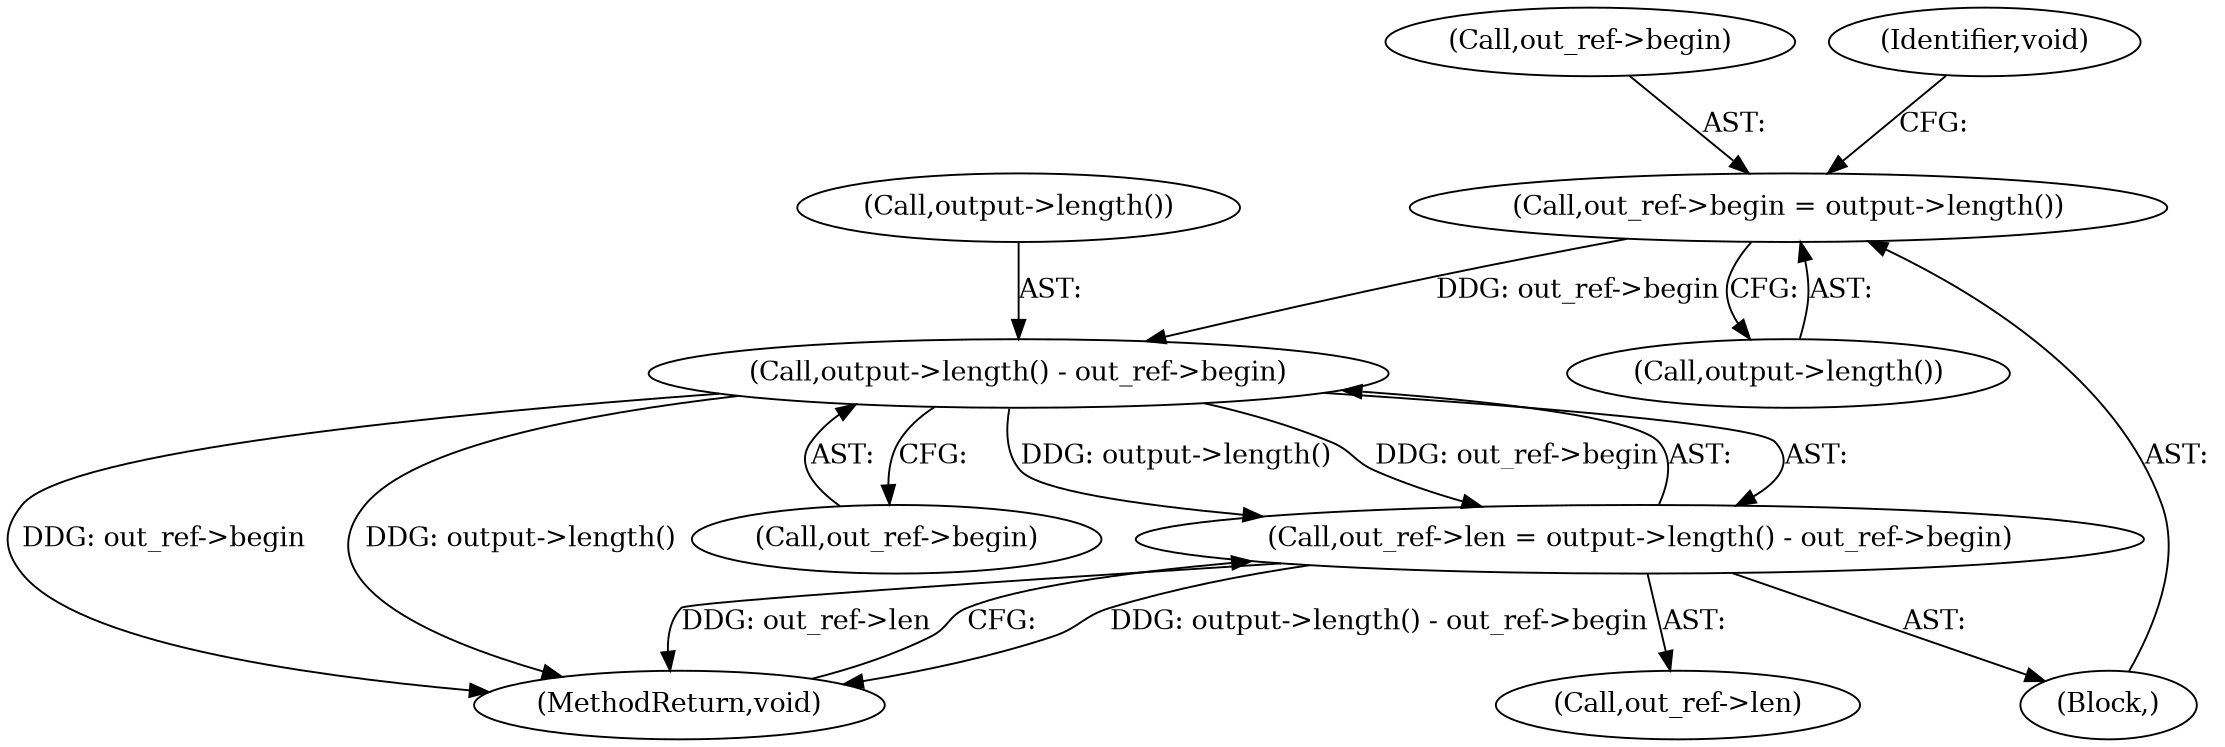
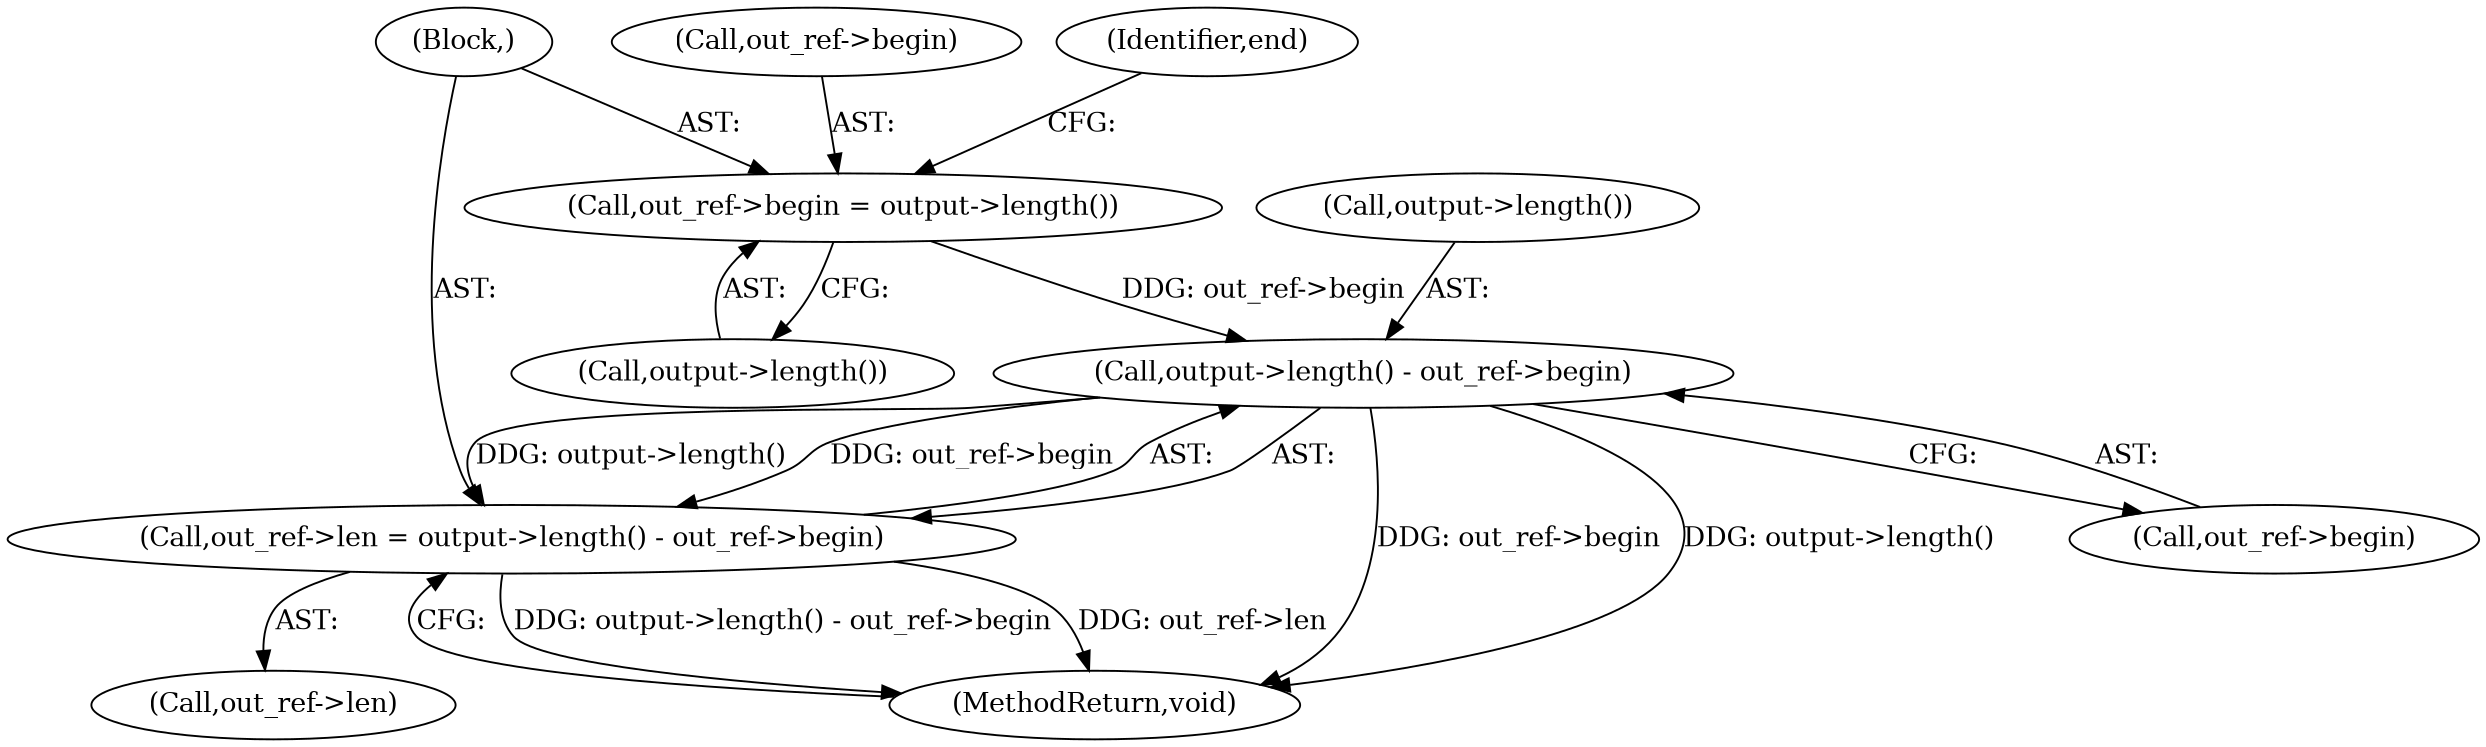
node "(Identifier,void)": label "(Identifier,void)" -> "(Identifier,end)"
edge "(Call,out_ref->len = output->length() - out_ref->begin)" -> "(Block,)": reversed
